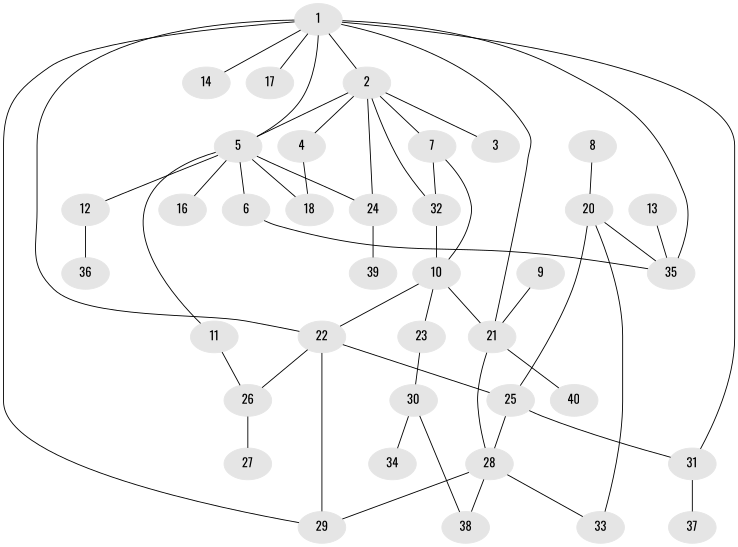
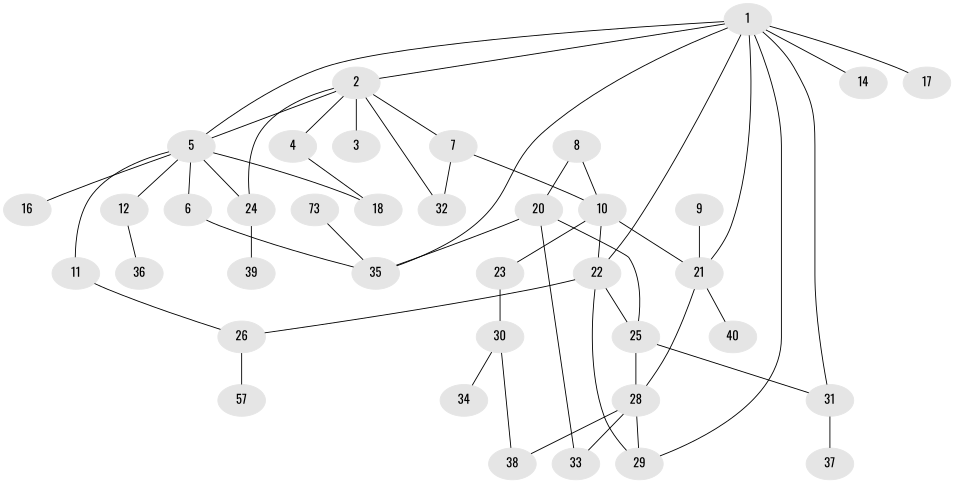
node "13": label "13" -> "73"
edge "32" -- "10": now "8" -- "10"
node "27": label "27" -> "57"
